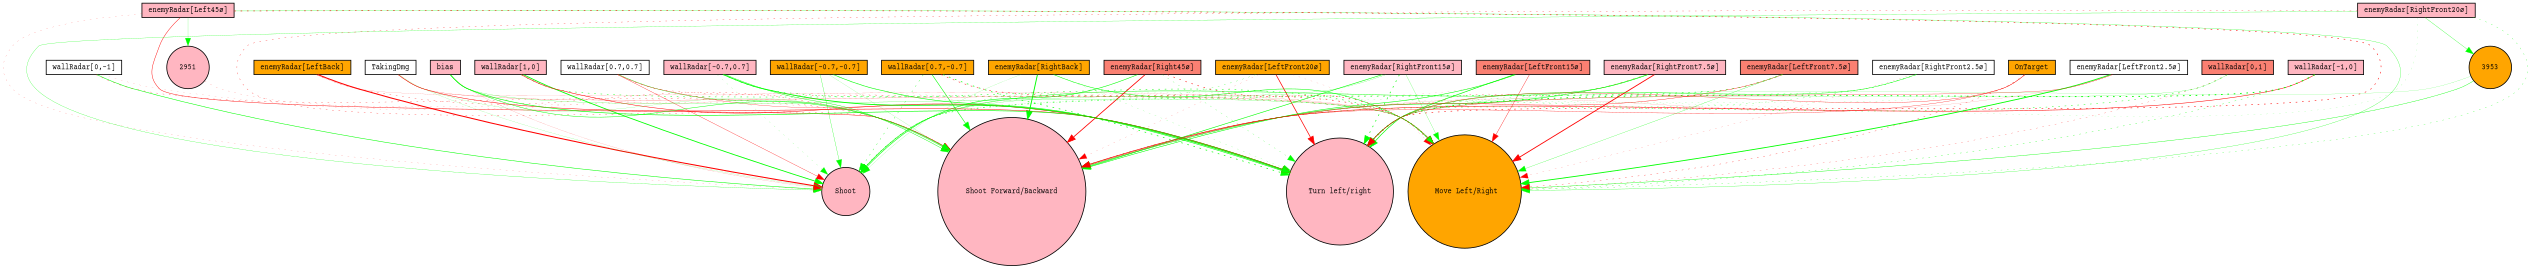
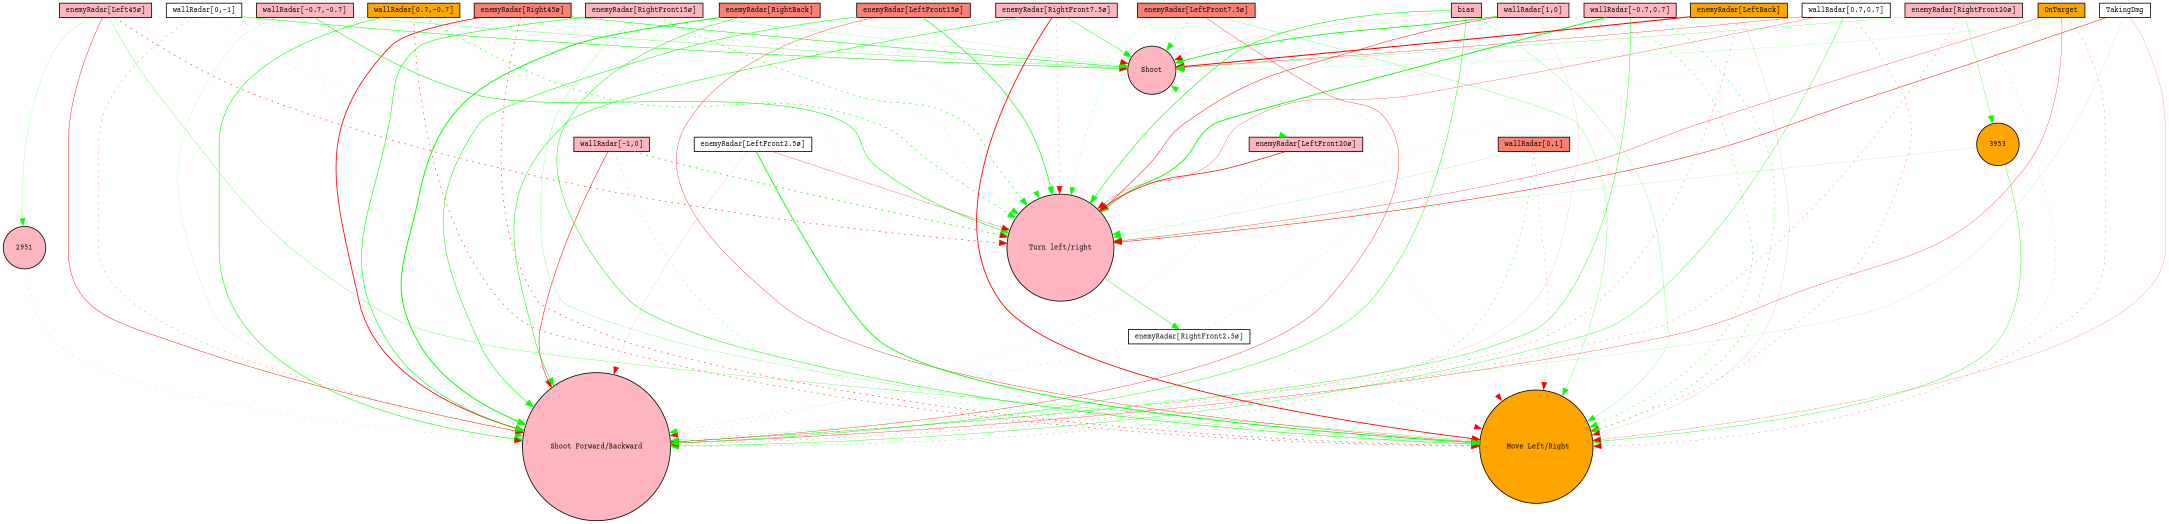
node "wallRadar[-0.7,-0.7]": fillcolor orange -> lightpink
node "enemyRadar[RightBack]": fillcolor orange -> salmon
node "enemyRadar[LeftFront20ø]": fillcolor orange -> lightpink
edge "enemyRadar[RightFront2.5ø]" -> "Turn left/right": reversed
edge "enemyRadar[LeftFront20ø]" -> "Shoot": reversed
